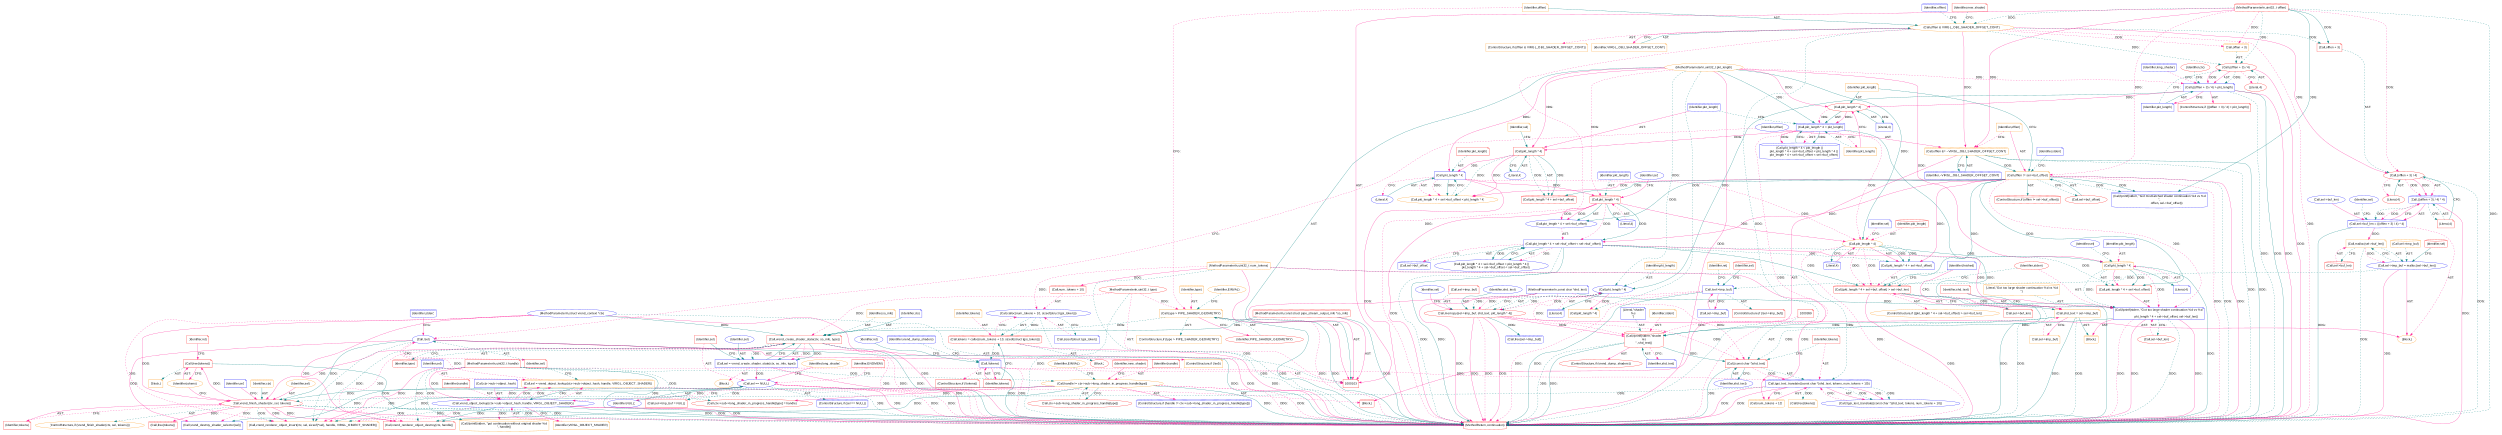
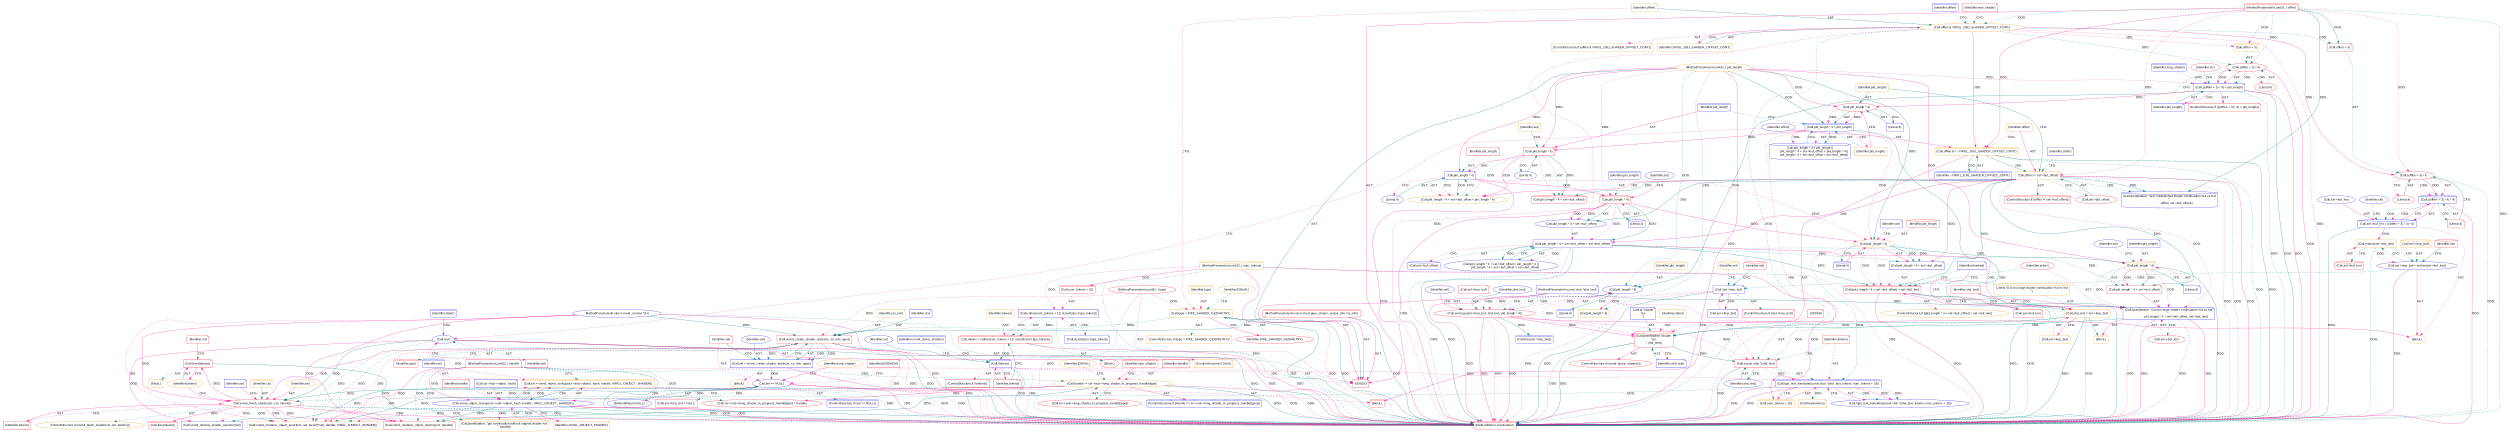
node "(Call,calloc(num_tokens + 10, sizeof(struct tgsi_token)))": shape ellipse -> note
node "(Identifier,NULL)": label "(Identifier,NULL)" -> "(MethodReturn,NULL)"
